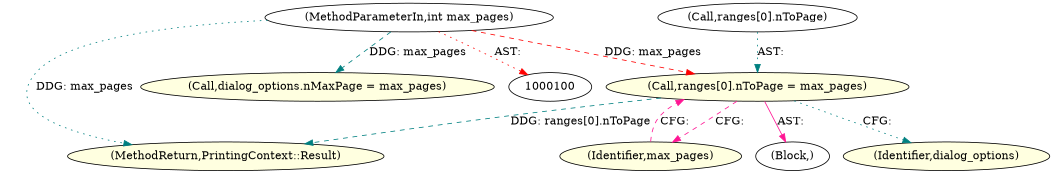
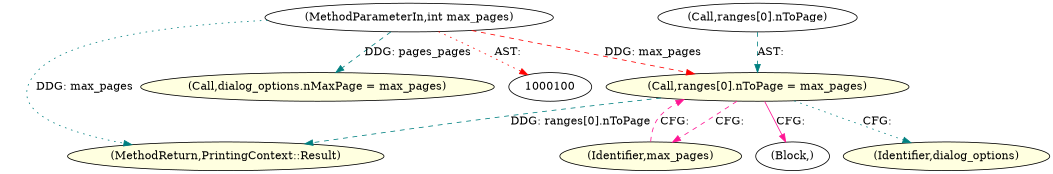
edge "(Call,ranges[0].nToPage)" -> "(Call,ranges[0].nToPage = max_pages)": style dotted -> dashed
edge "(MethodParameterIn,int max_pages)" -> "(Call,dialog_options.nMaxPage = max_pages)": label "DDG: max_pages" -> "DDG: pages_pages"
edge "(Call,ranges[0].nToPage = max_pages)" -> "(Block,)": label "AST: " -> "CFG: "
